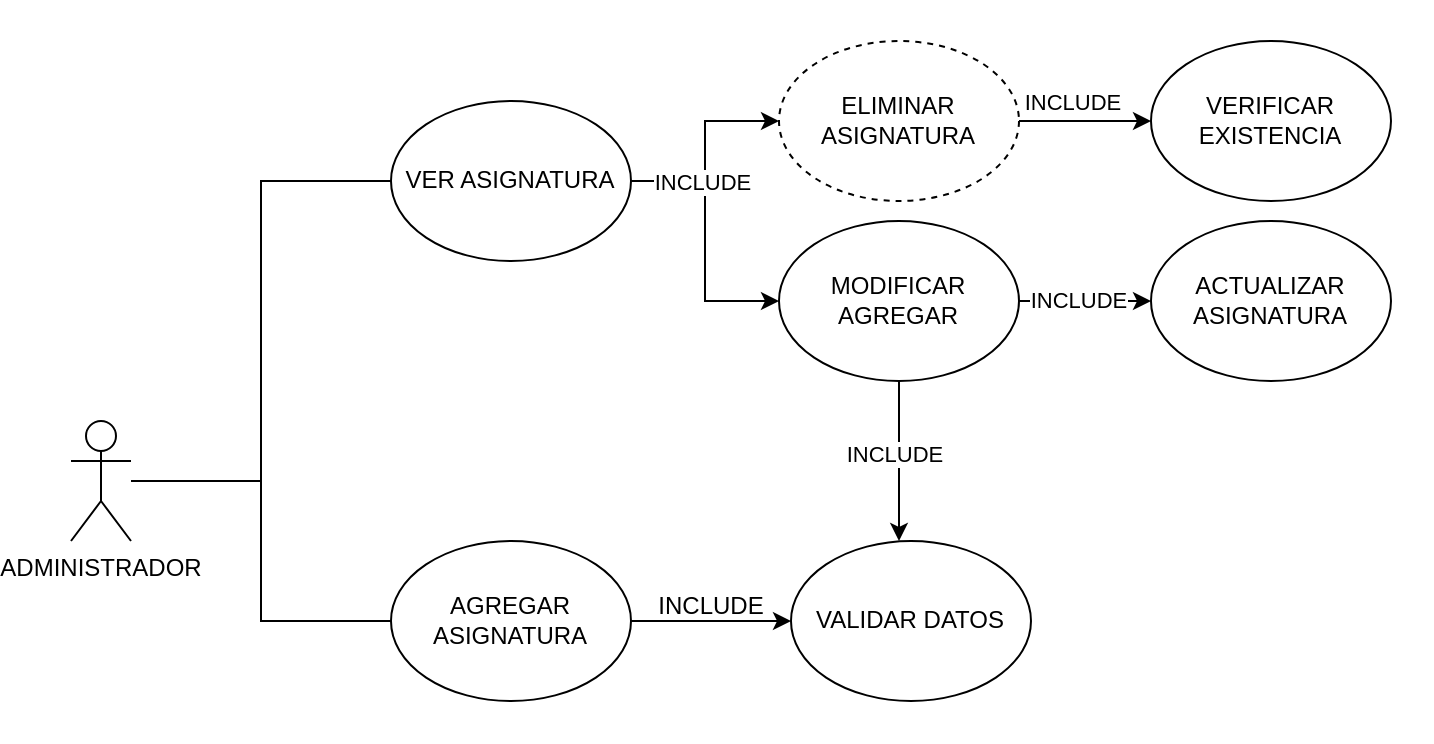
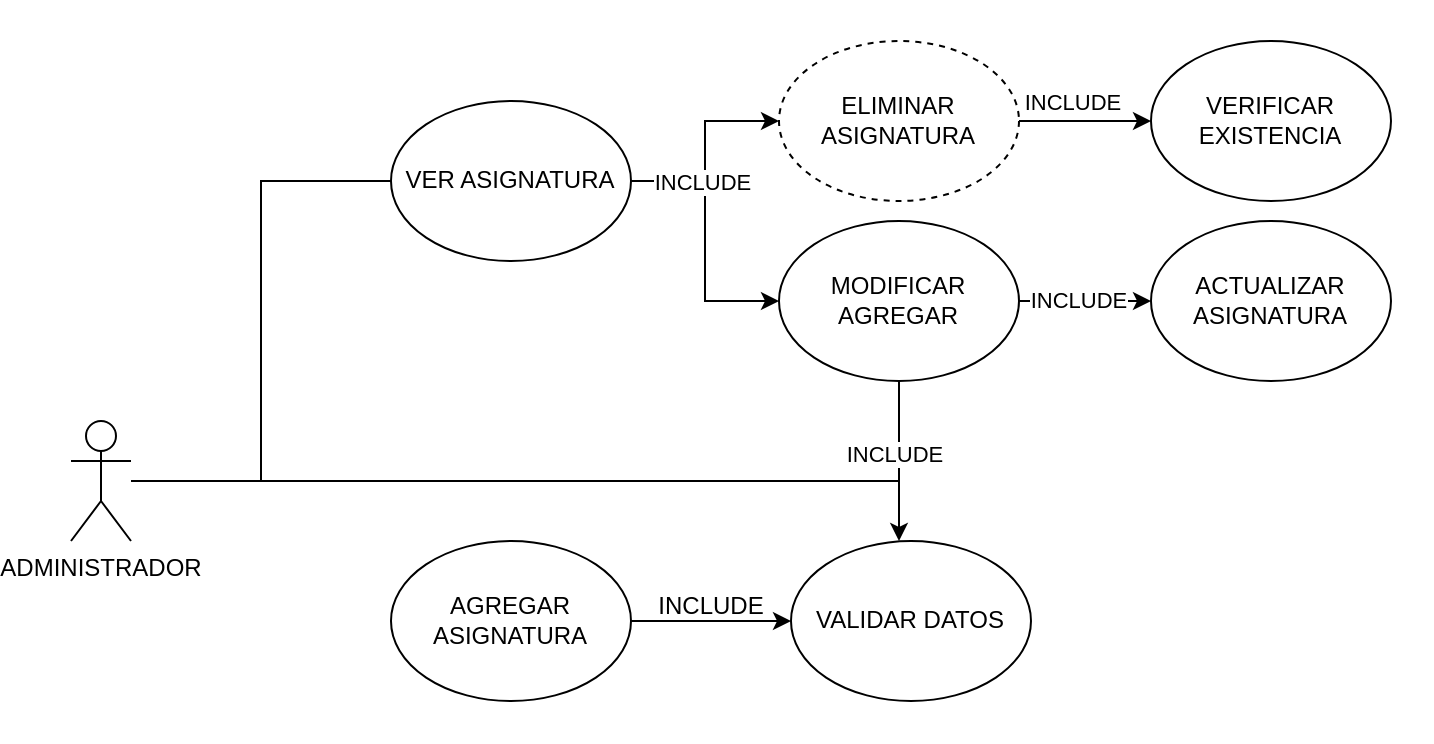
edge "ADMINISTRADOR" -- "AGREGAR ASIGNATURA": now "ADMINISTRADOR" -- "MODIFICAR AGREGAR"
